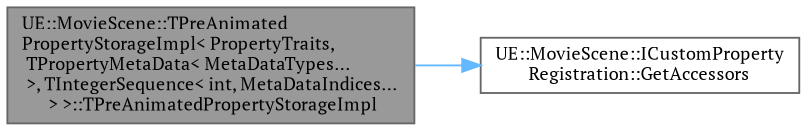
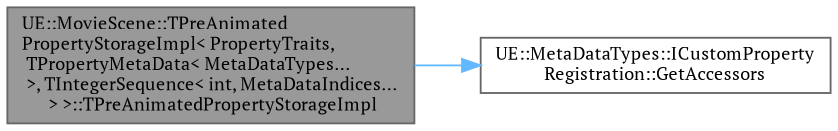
node "UE::MovieScene::ICustomProperty Registration::GetAccessors": label "UE::MovieScene::ICustomProperty Registration::GetAccessors" -> "UE::MetaDataTypes::ICustomProperty Registration::GetAccessors"
